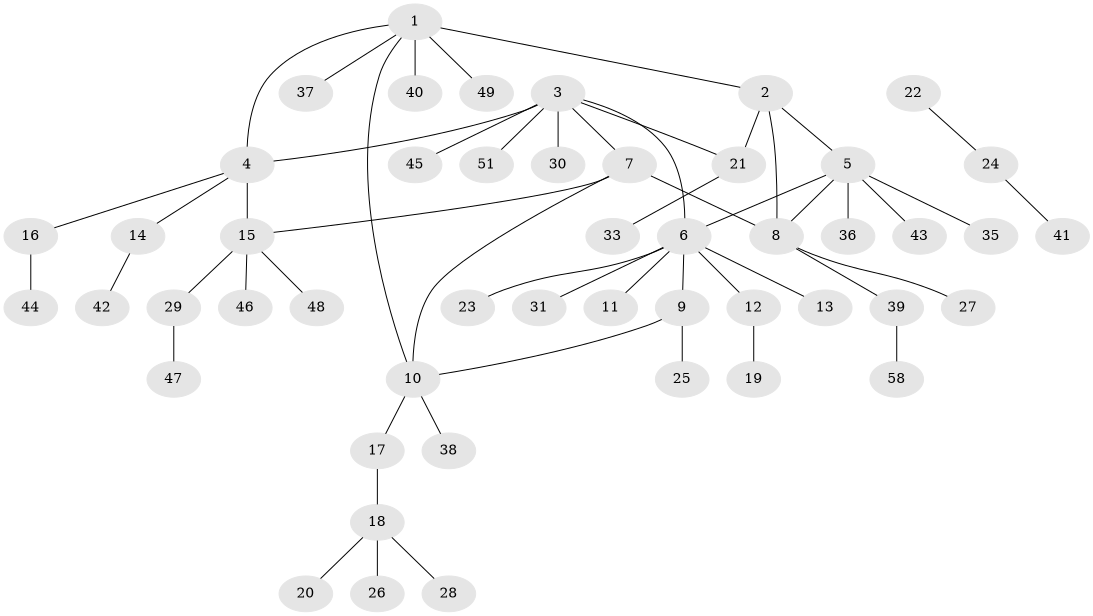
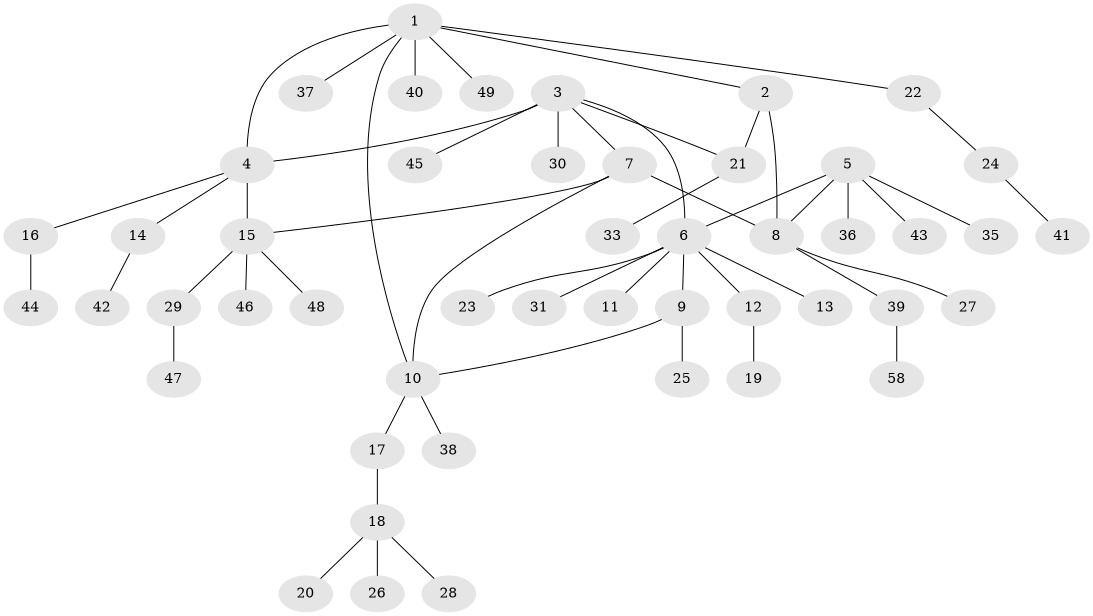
edge "1" -- "22": added
edge "2" -- "5": removed
node "51": removed
